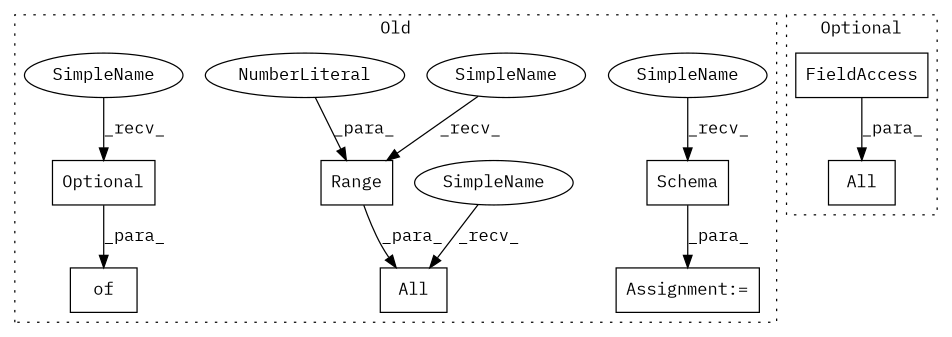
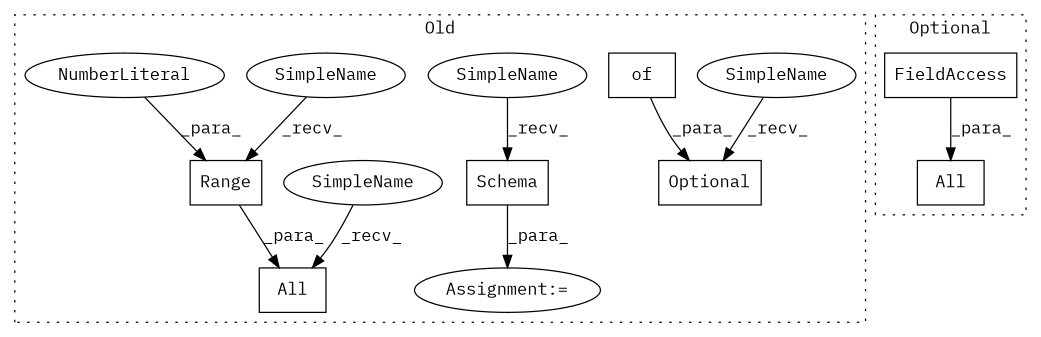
edge "Optional" -> "of": reversed
node "Assignment:=": shape box -> ellipse
